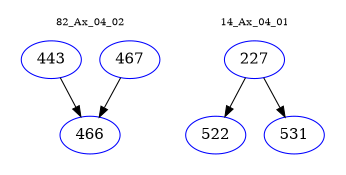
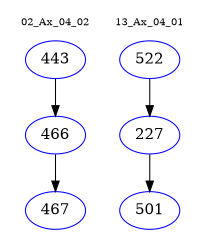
cluster "82_Ax_04_02": label "82_Ax_04_02" -> "02_Ax_04_02"
cluster "14_Ax_04_01": label "14_Ax_04_01" -> "13_Ax_04_01"
edge "227" -> "522": reversed
edge "467" -> "466": reversed
node "531": label "531" -> "501"
